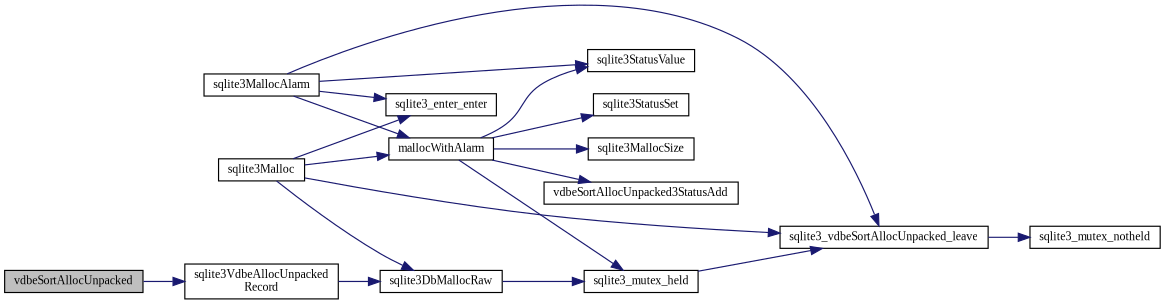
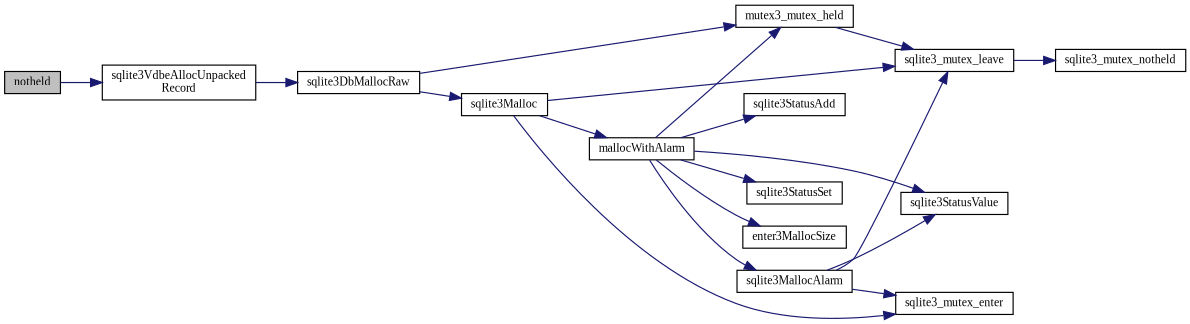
node "sqlite3_enter_enter": label "sqlite3_enter_enter" -> "sqlite3_mutex_enter"
edge "sqlite3MallocAlarm" -> "mallocWithAlarm": reversed
node "sqlite3MallocSize": label "sqlite3MallocSize" -> "enter3MallocSize"
node "vdbeSortAllocUnpacked3StatusAdd": label "vdbeSortAllocUnpacked3StatusAdd" -> "sqlite3StatusAdd"
edge "sqlite3Malloc" -> "sqlite3DbMallocRaw": reversed
node "sqlite3_vdbeSortAllocUnpacked_leave": label "sqlite3_vdbeSortAllocUnpacked_leave" -> "sqlite3_mutex_leave"
node "vdbeSortAllocUnpacked": label "vdbeSortAllocUnpacked" -> "notheld"
node "sqlite3_mutex_held": label "sqlite3_mutex_held" -> "mutex3_mutex_held"
